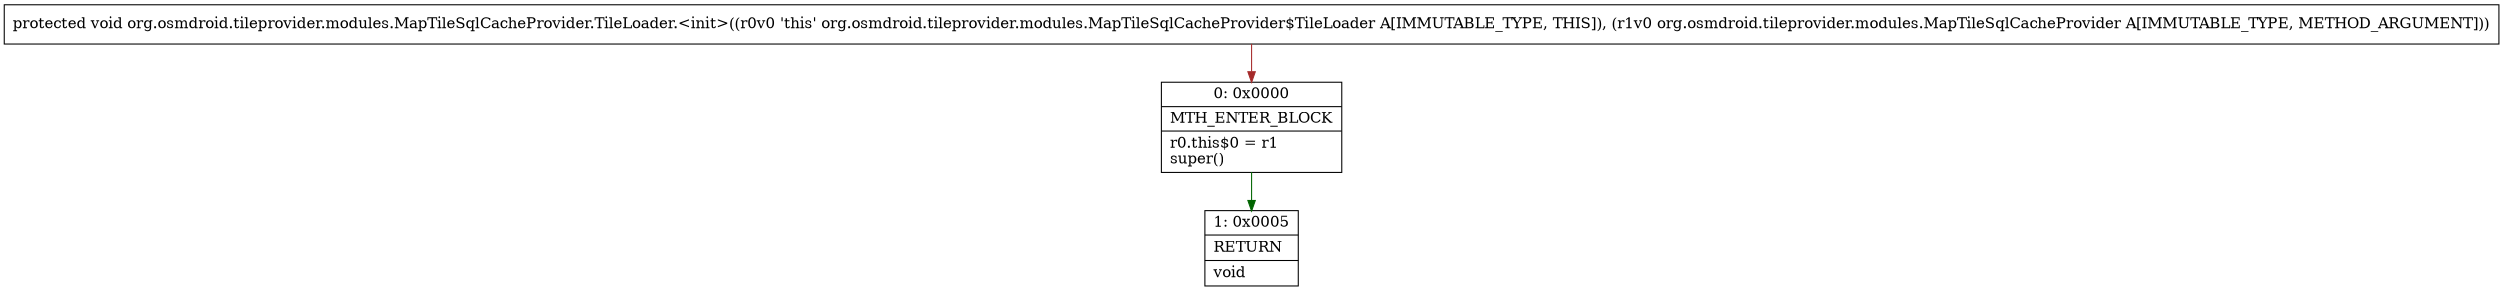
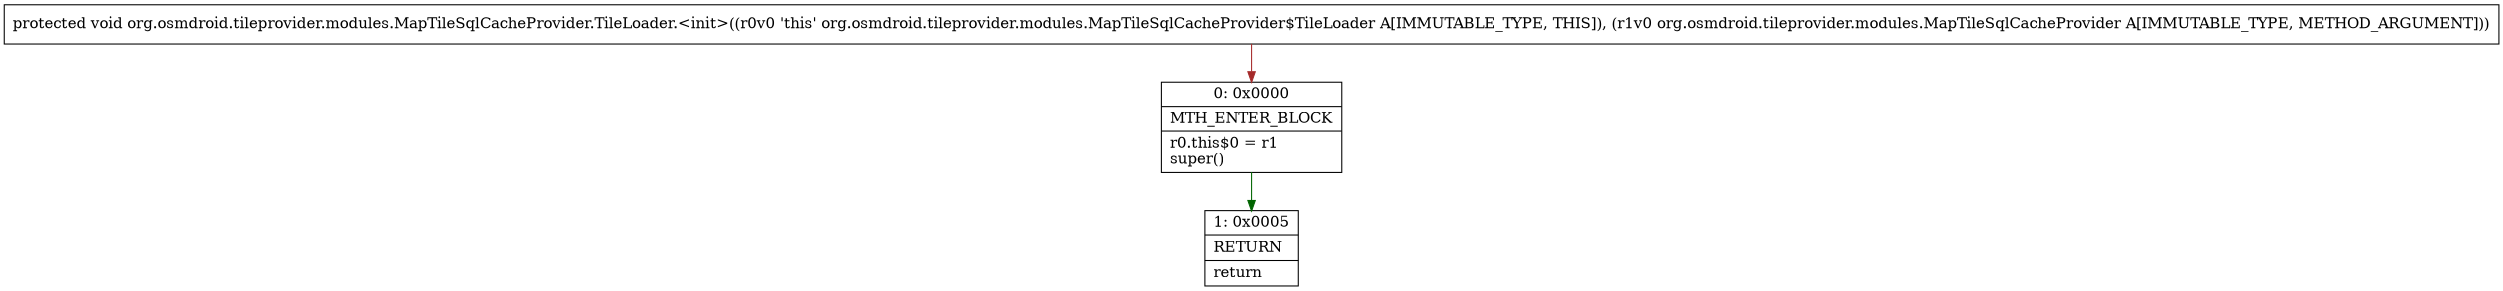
node "1: 0x0005": text "void" -> "return"
